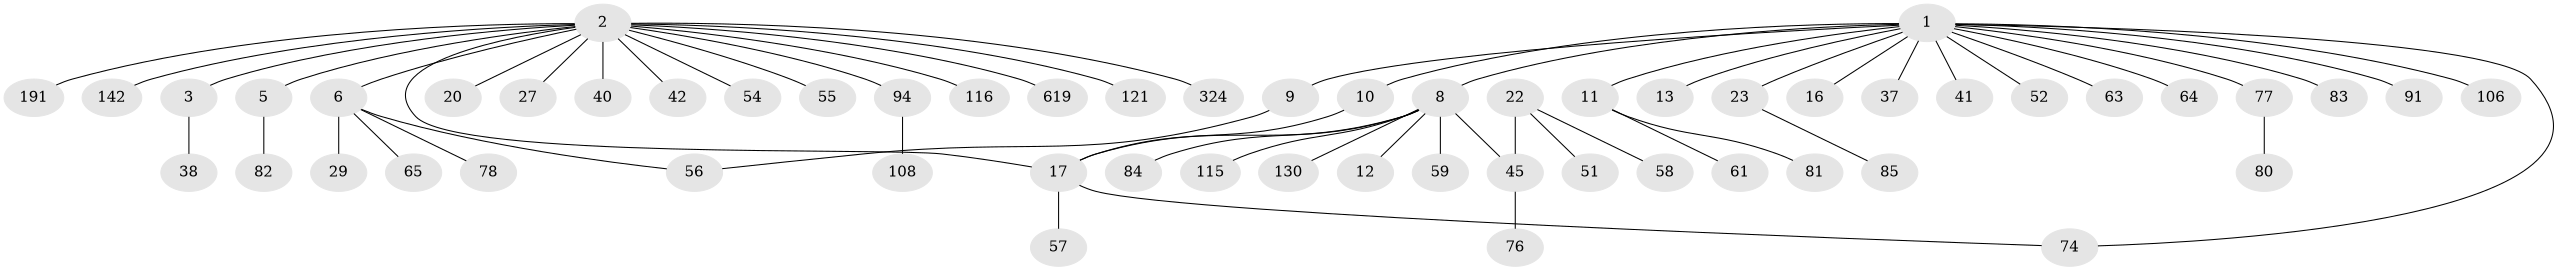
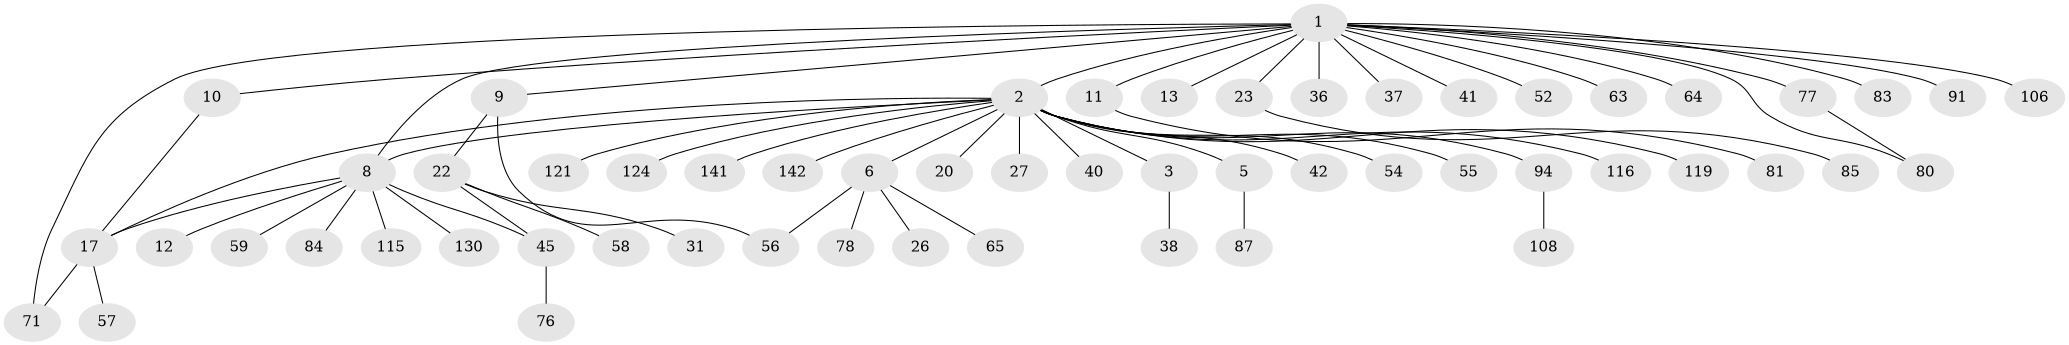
edge "1" -- "2": added
edge "1" -- "80": added
node "191": label "191" -> "141"
node "619": label "619" -> "119"
node "324": label "324" -> "124"
node "16": label "16" -> "36"
edge "2" -- "8": added
edge "9" -- "22": added
node "82": label "82" -> "87"
node "29": label "29" -> "26"
node "51": label "51" -> "31"
node "61": removed
node "74": label "74" -> "71"
